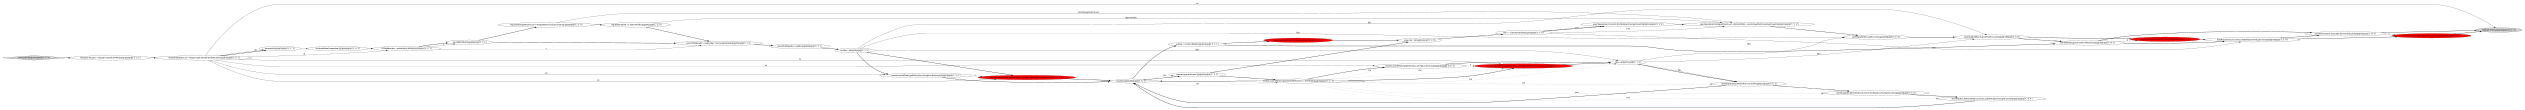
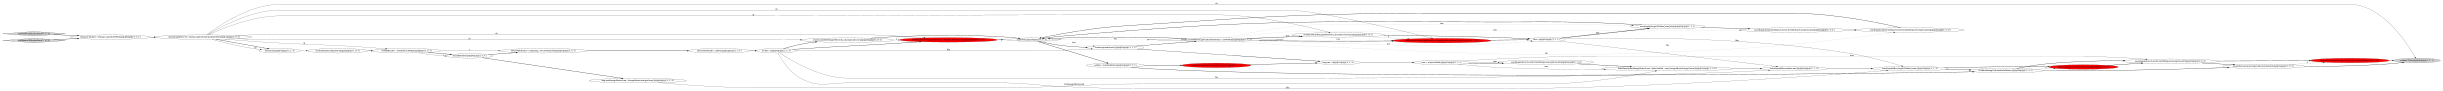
node "long sBytesOnDisk = s.bytesOnDisk()@@@9@@@['1', '1', '0']": removed
node "testNumberOfFilesAndSizes['1', '0', '0']": added
edge "int files = 1@@@11@@@['1', '1', '1']" -> "files++@@@22@@@['1', '1', '1']": now "int files = 1@@@11@@@['1', '1', '1']" -> "rewriter.append(ci.next())@@@19@@@['1', '1', '1']"
